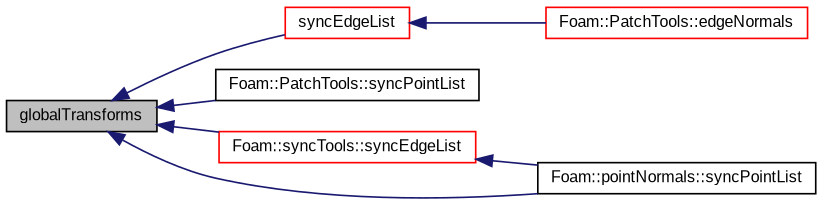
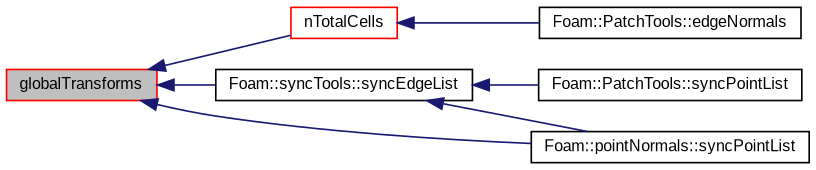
node "syncEdgeList": label "syncEdgeList" -> "nTotalCells"
node "Foam::PatchTools::edgeNormals": color red -> black
edge "Foam::PatchTools::syncPointList" -> "globalTransforms": now "Foam::PatchTools::syncPointList" -> "Foam::syncTools::syncEdgeList"
node "globalTransforms": color black -> red
node "Foam::syncTools::syncEdgeList": color red -> black
